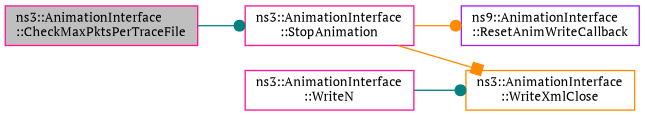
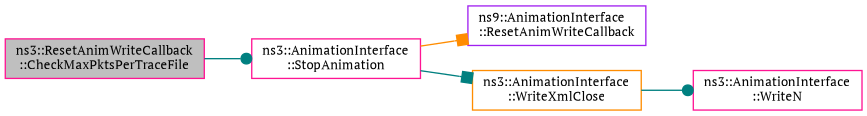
node "ns3::AnimationInterface ::CheckMaxPktsPerTraceFile": label "ns3::AnimationInterface ::CheckMaxPktsPerTraceFile" -> "ns3::ResetAnimWriteCallback ::CheckMaxPktsPerTraceFile"
edge "ns3::AnimationInterface ::StopAnimation" -> "ns9::AnimationInterface ::ResetAnimWriteCallback": arrowhead dot -> box
edge "ns3::AnimationInterface ::StopAnimation" -> "ns3::AnimationInterface ::WriteXmlClose": color darkorange -> teal
edge "ns3::AnimationInterface ::WriteN" -> "ns3::AnimationInterface ::WriteXmlClose": reversed
